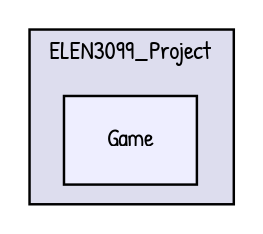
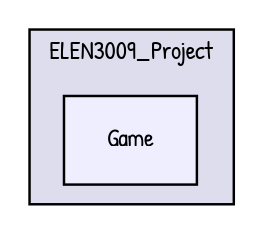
cluster "ELEN3099_Project": label "ELEN3099_Project" -> "ELEN3009_Project"
